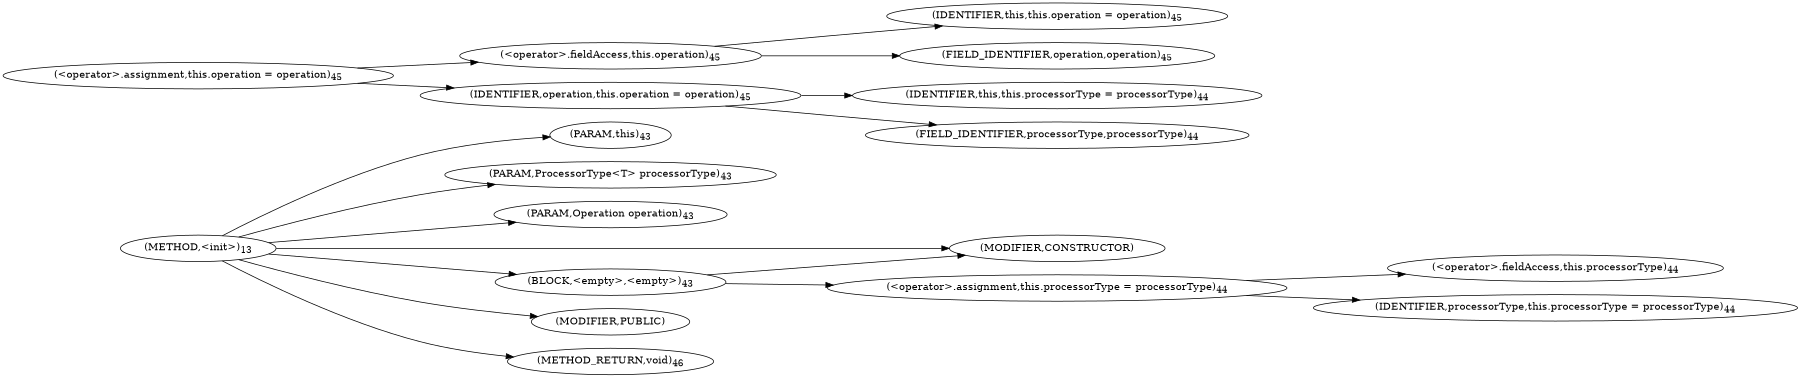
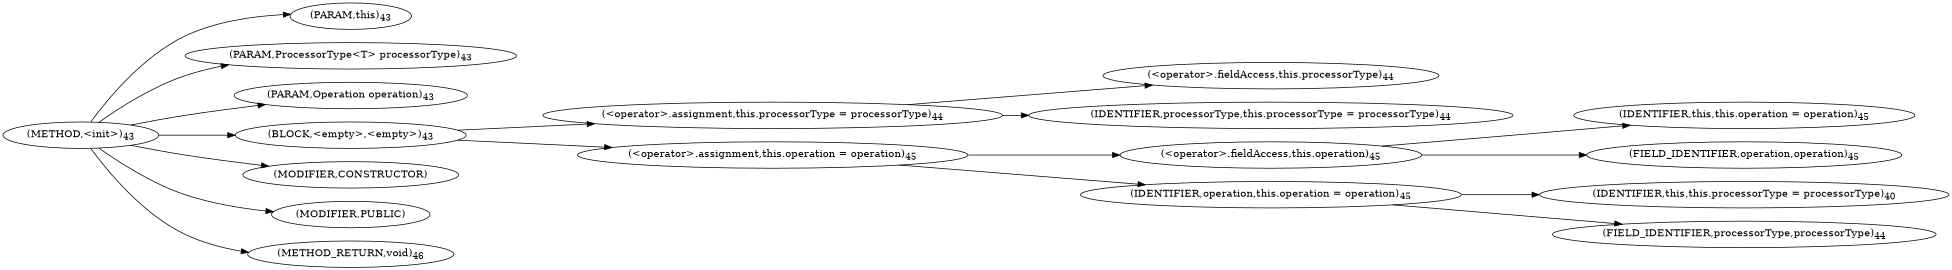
node "(IDENTIFIER,this,this.processorType = processorType)": text "44" -> "40"
node "(METHOD,<init>)": text "13" -> "43"
edge "(BLOCK,<empty>,<empty>)" -> "(MODIFIER,CONSTRUCTOR)": now "(BLOCK,<empty>,<empty>)" -> "(<operator>.assignment,this.operation = operation)"
